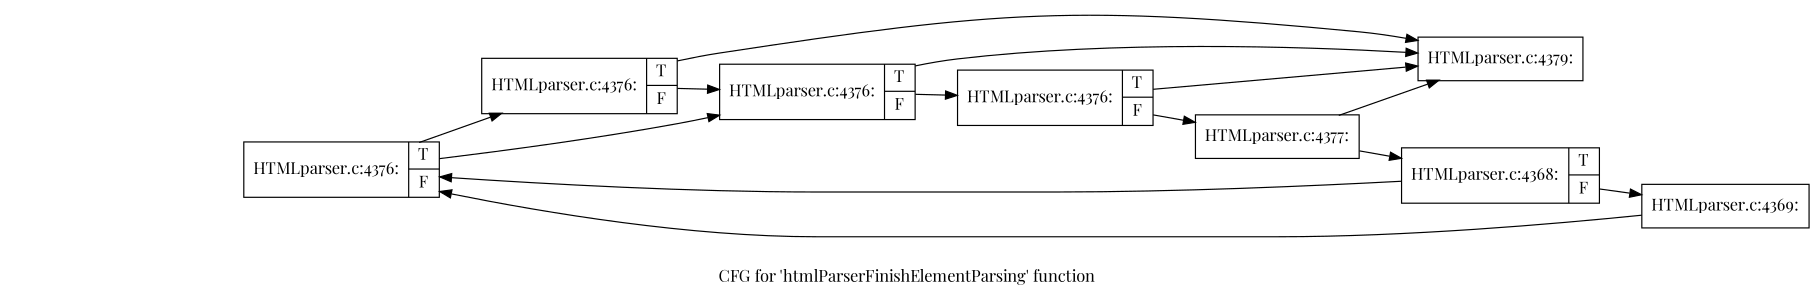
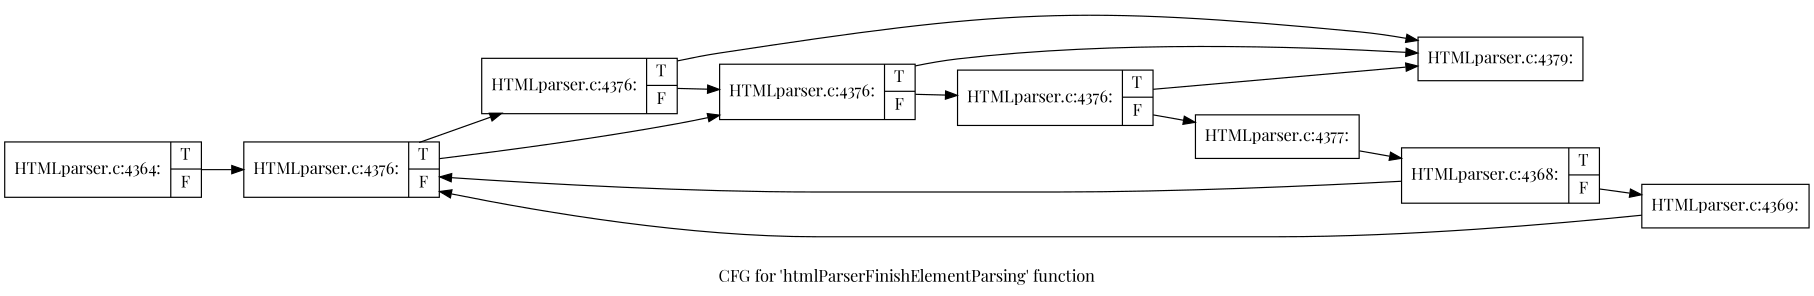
edge "HTMLparser.c:4377:" -> "HTMLparser.c:4379:": removed
node "HTMLparser.c:4364:": added
